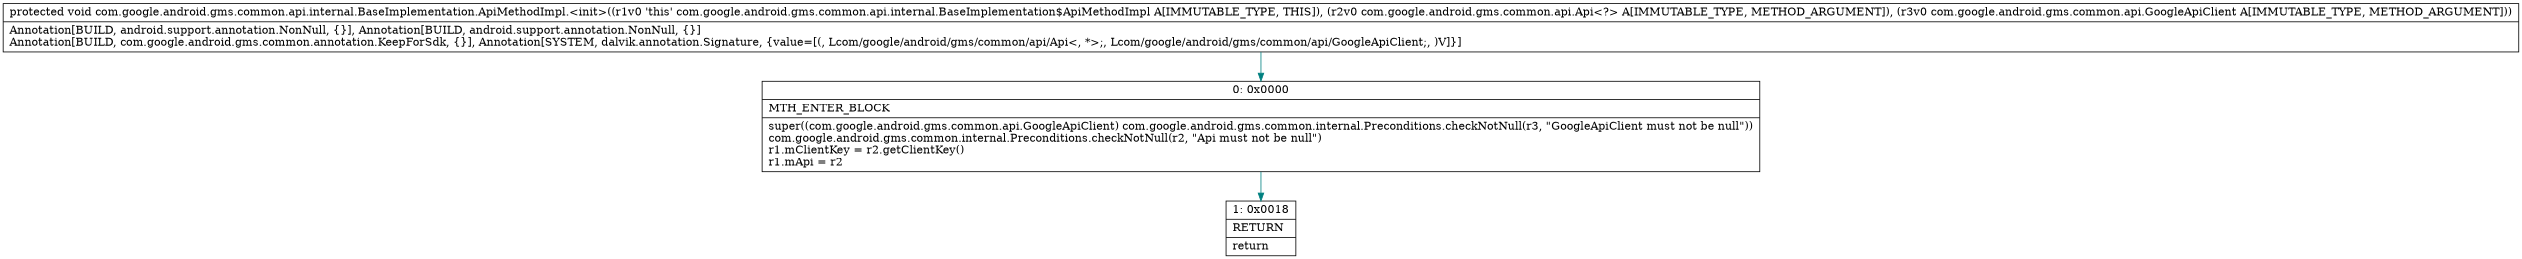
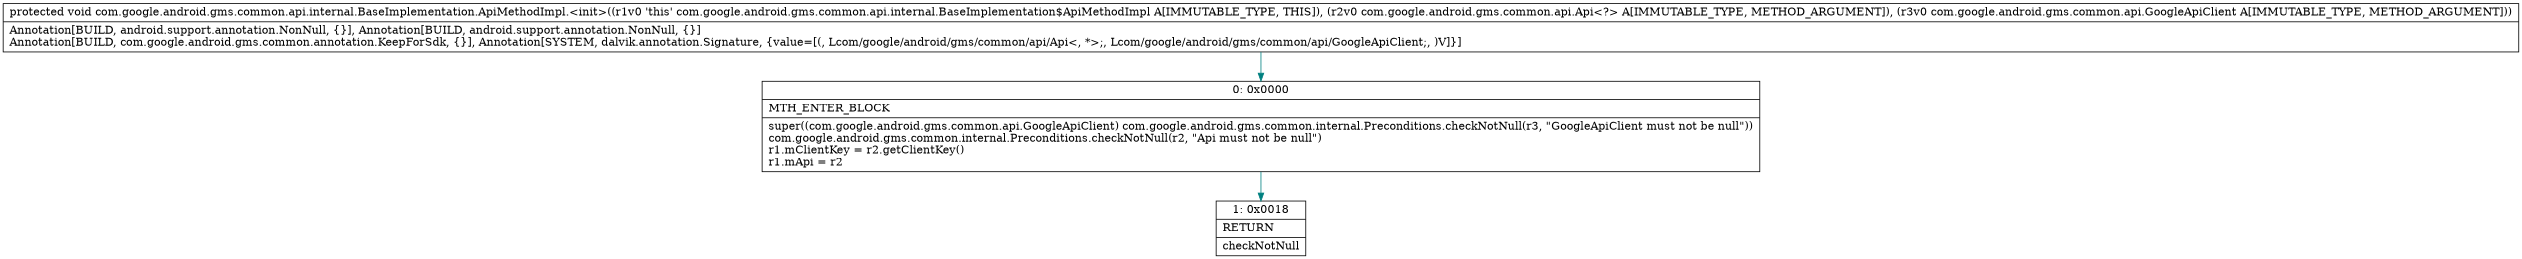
node "1: 0x0018": text "return" -> "checkNotNull"
